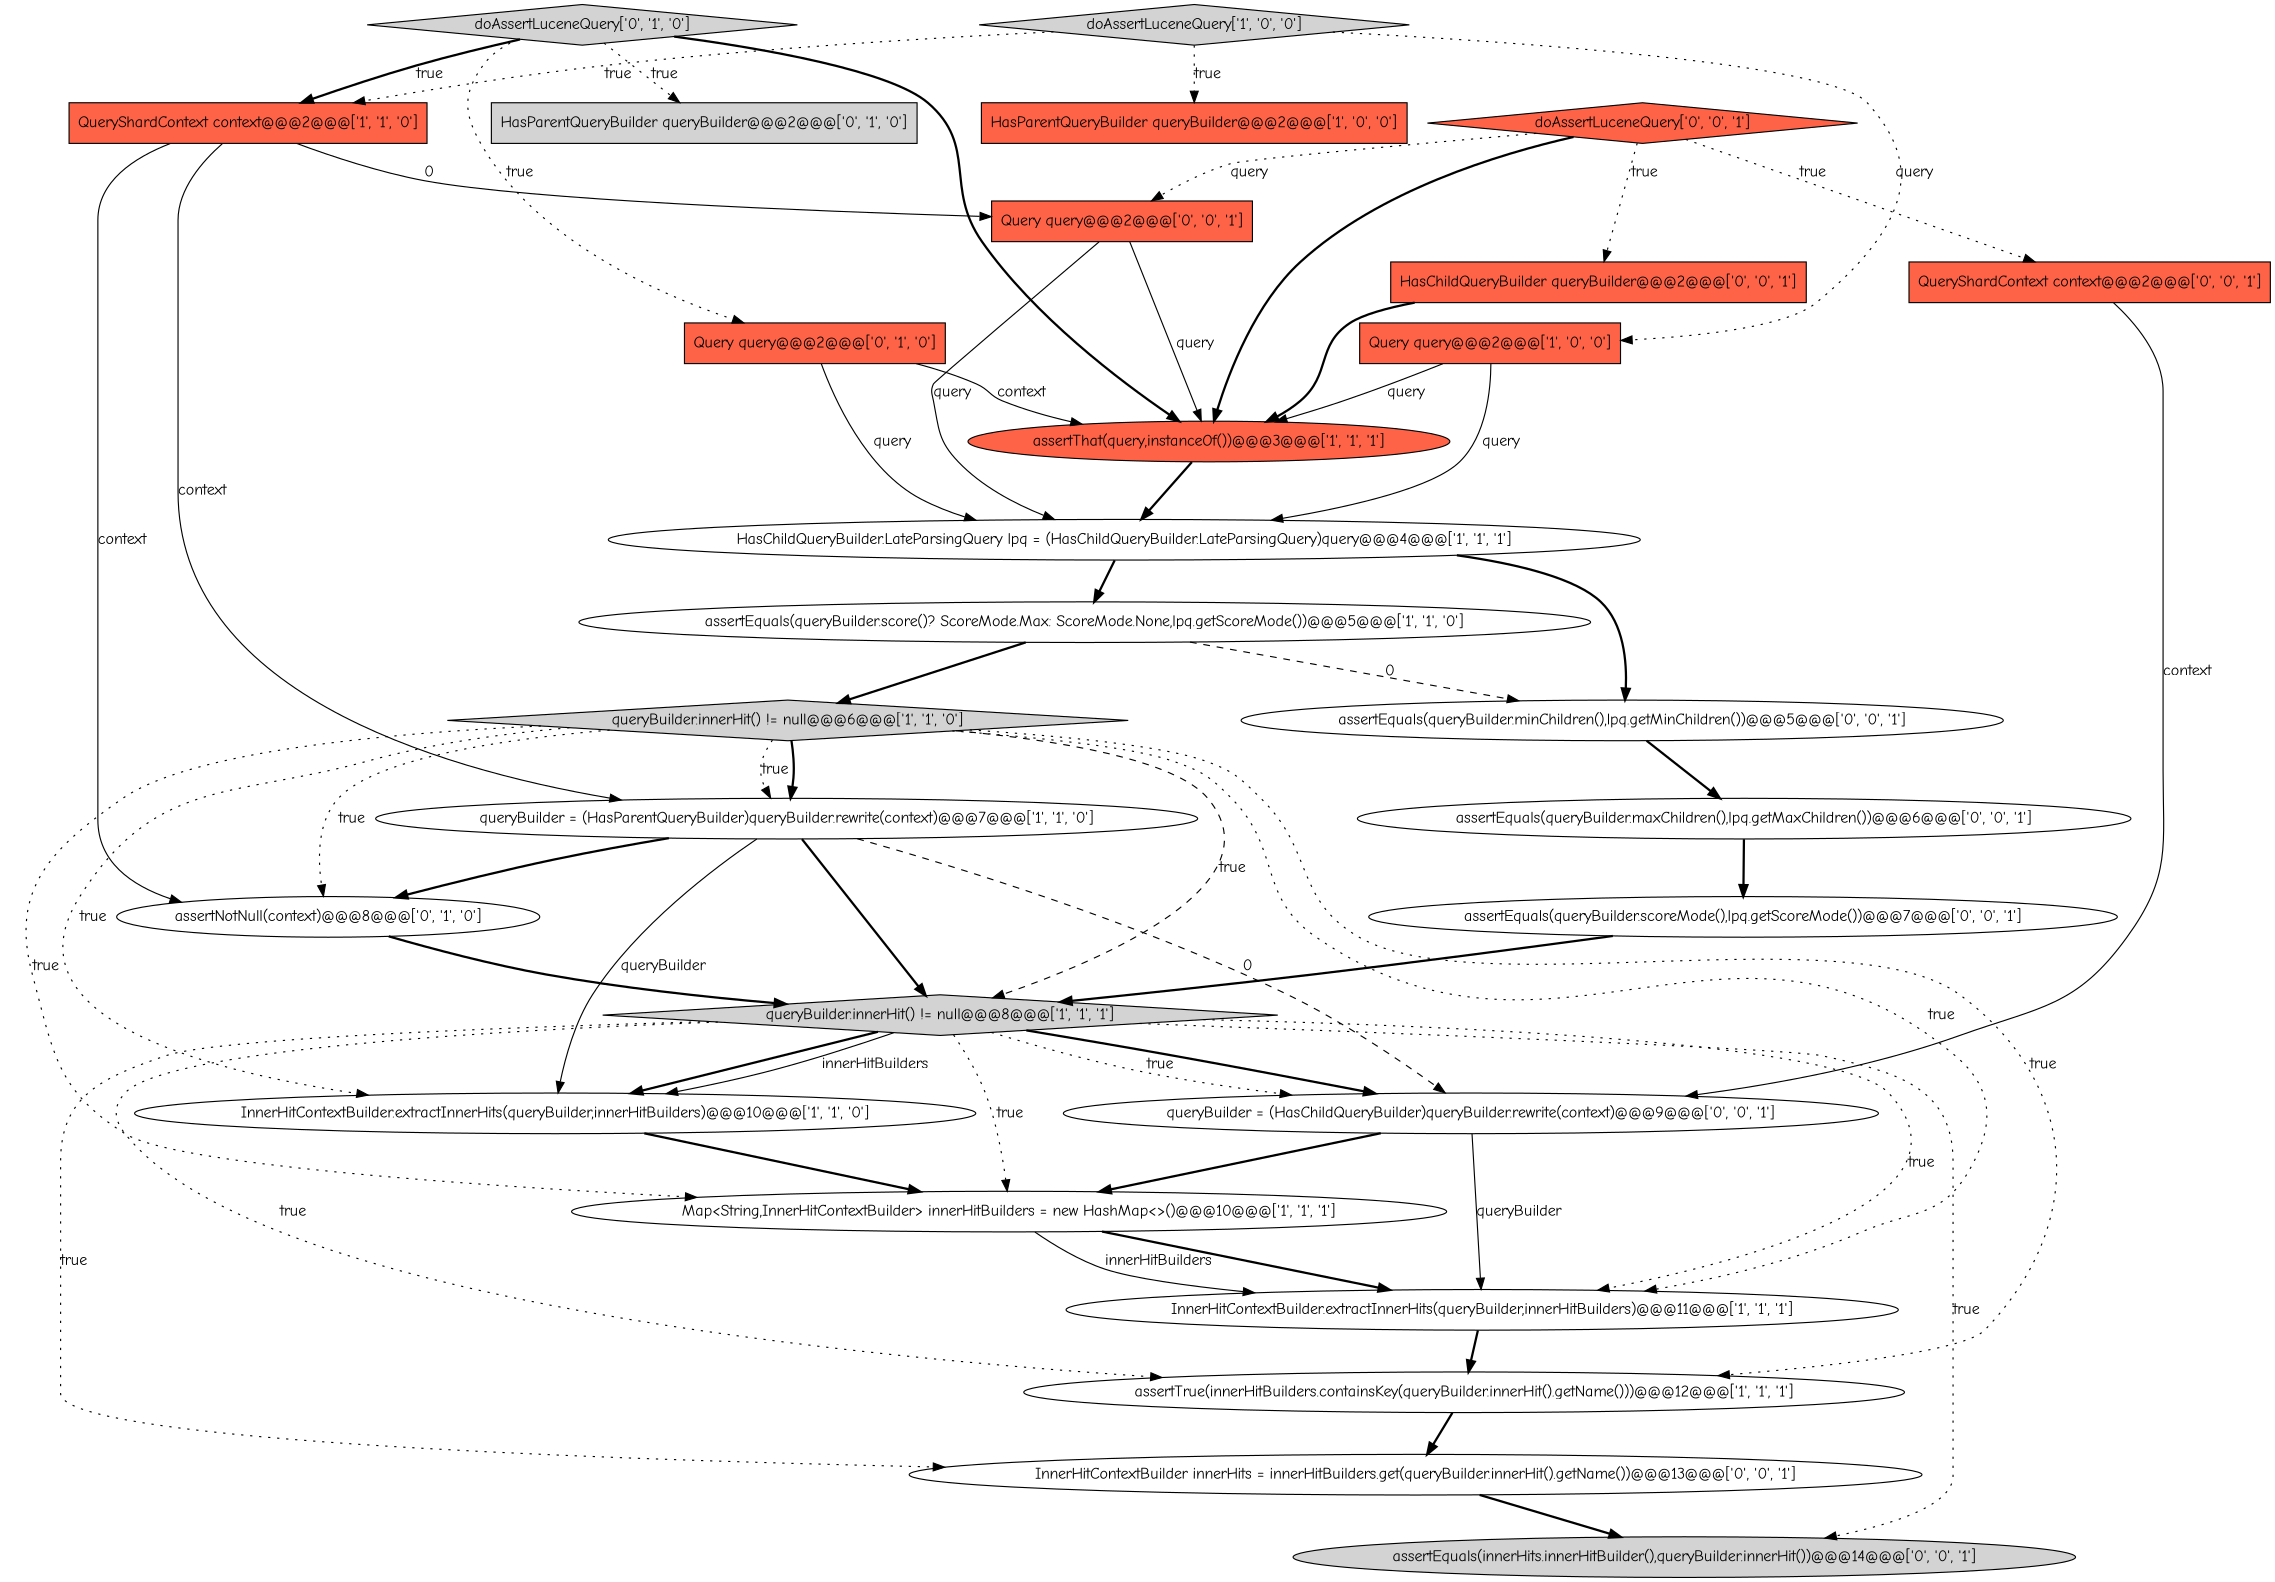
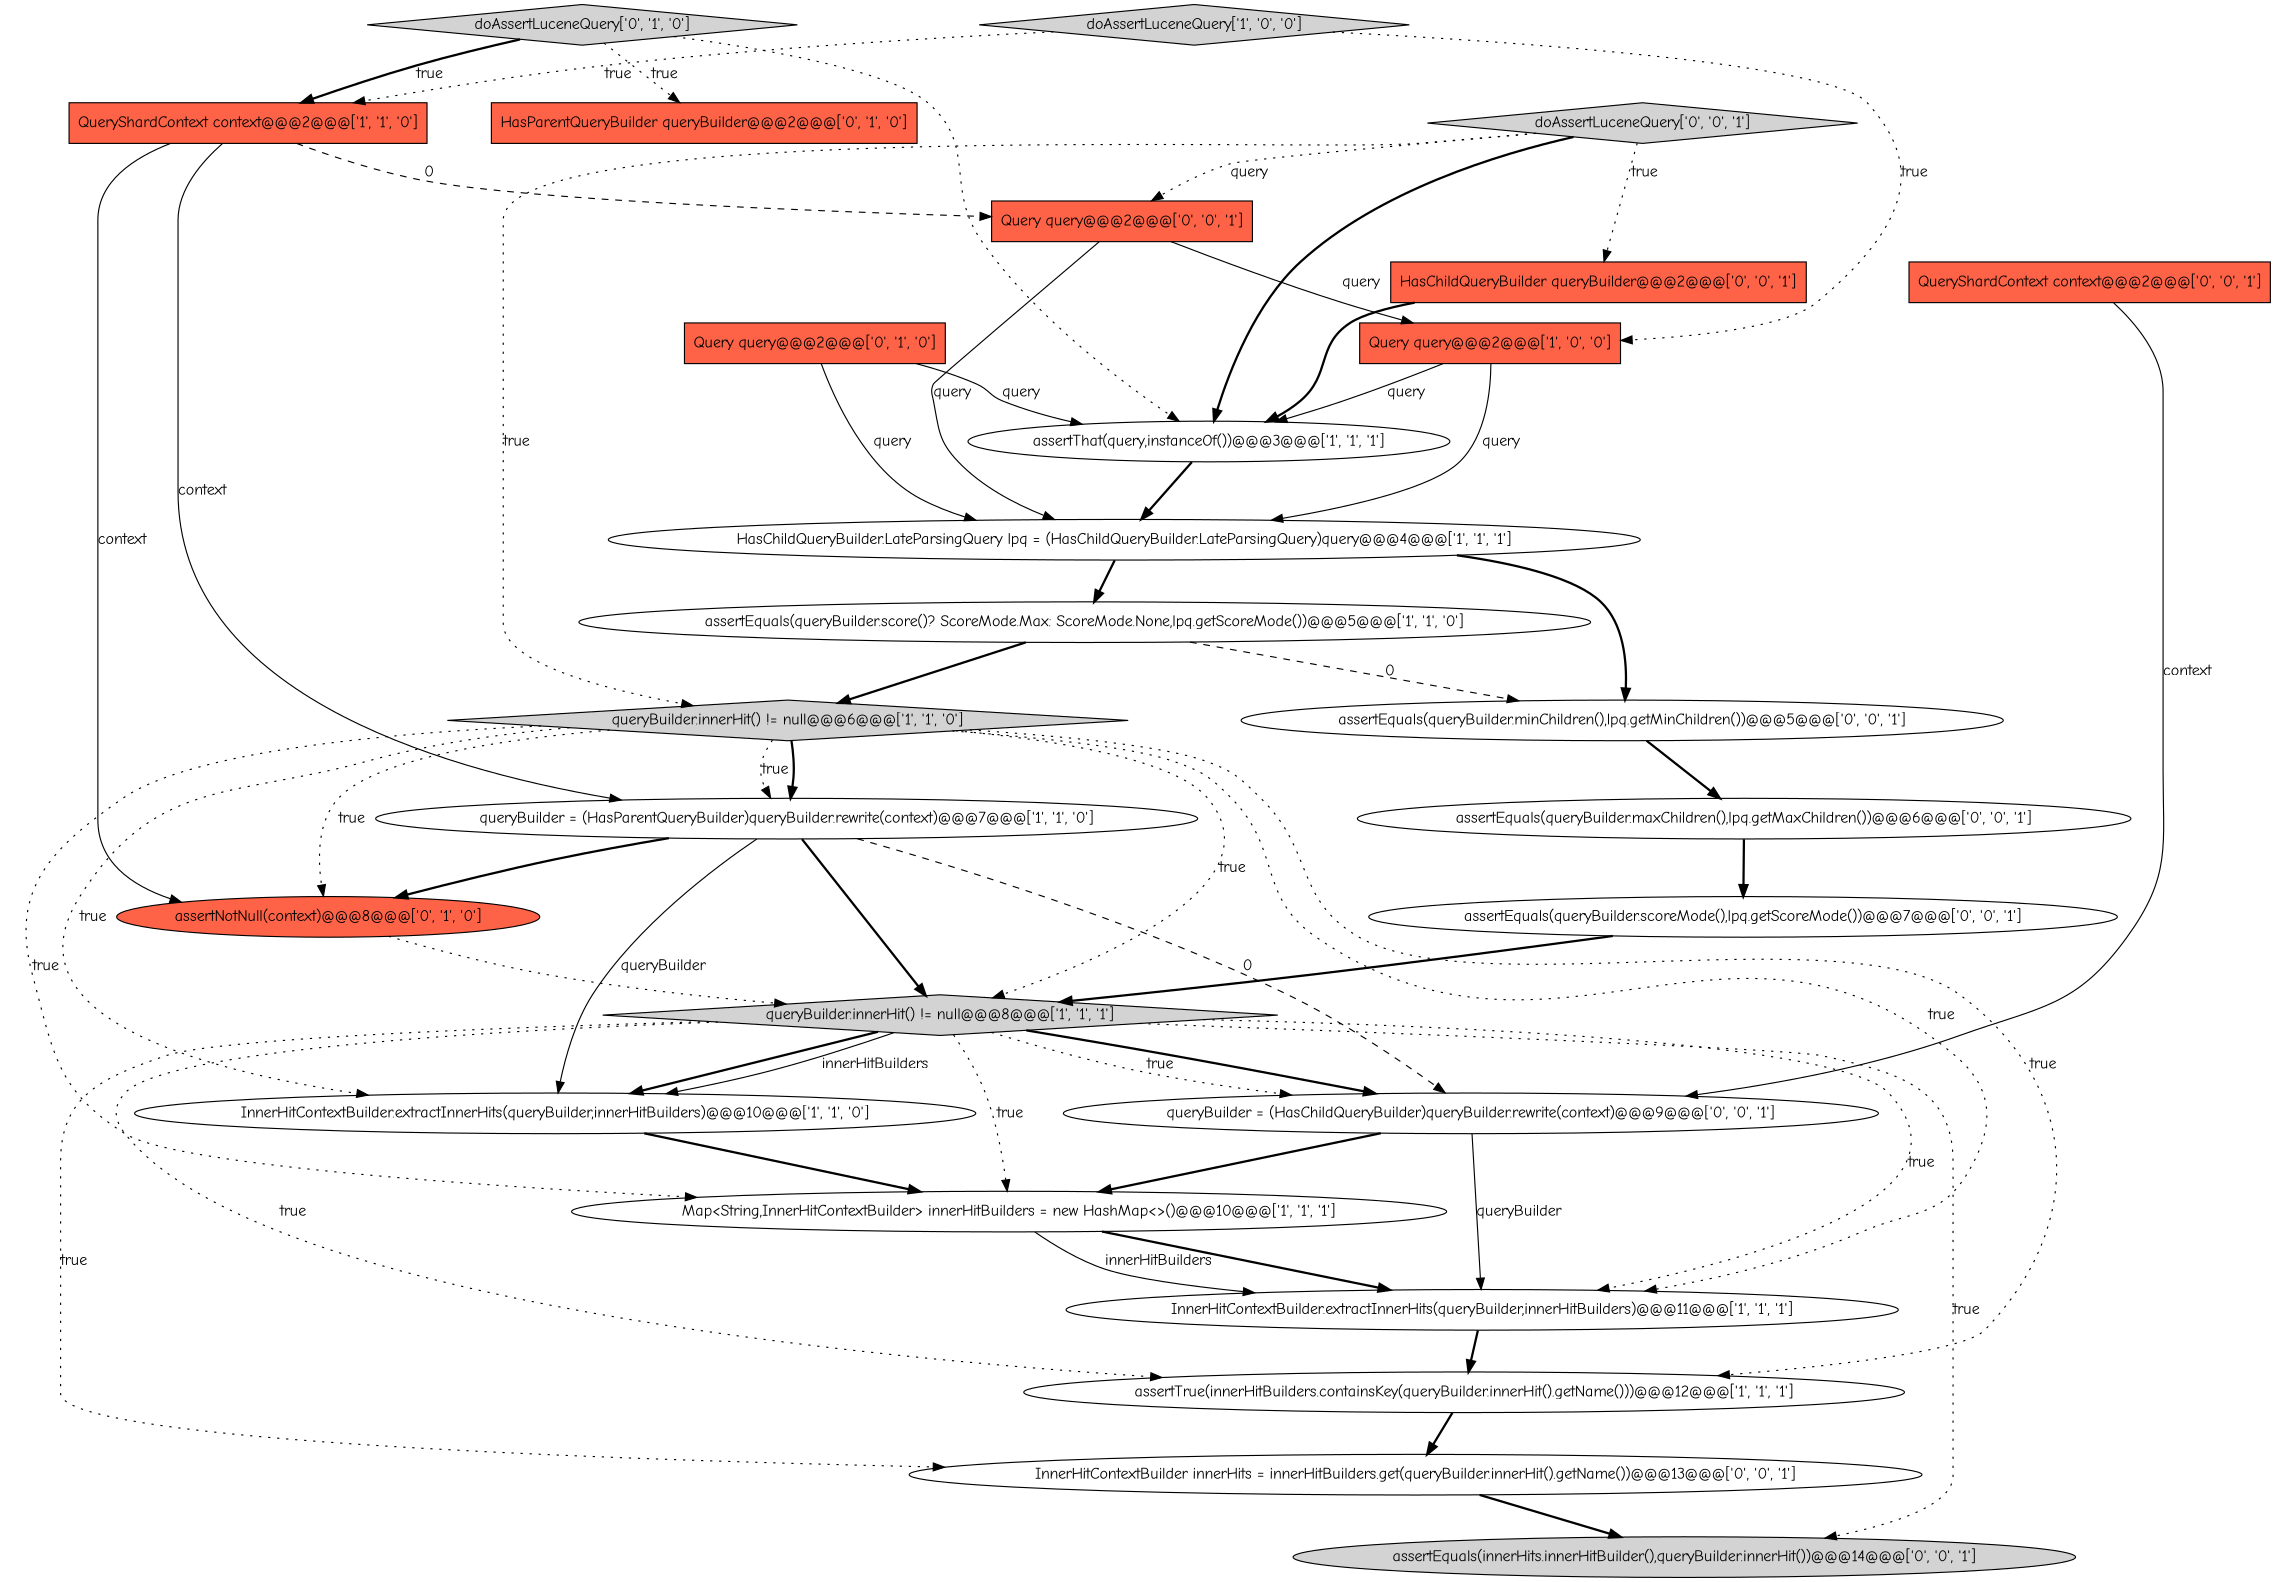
node "HasParentQueryBuilder queryBuilder@@@2@@@['0', '1', '0']": fillcolor lightgray -> tomato
node "HasParentQueryBuilder queryBuilder@@@2@@@['1', '0', '0']": removed
node "doAssertLuceneQuery['0', '0', '1']": fillcolor tomato -> lightgray
edge "doAssertLuceneQuery['0', '1', '0']" -> "assertThat(query,instanceOf())@@@3@@@['1', '1', '1']": style bold -> dotted
edge "doAssertLuceneQuery['1', '0', '0']" -> "Query query@@@2@@@['1', '0', '0']": label "query" -> "true"
edge "doAssertLuceneQuery['0', '0', '1']" -> "QueryShardContext context@@@2@@@['0', '0', '1']": now "doAssertLuceneQuery['0', '0', '1']" -> "queryBuilder.innerHit() != null@@@6@@@['1', '1', '0']"
edge "QueryShardContext context@@@2@@@['1', '1', '0']" -> "Query query@@@2@@@['0', '0', '1']": style solid -> dashed
edge "doAssertLuceneQuery['0', '1', '0']" -> "Query query@@@2@@@['0', '1', '0']": removed, label "true"
edge "Query query@@@2@@@['0', '0', '1']" -> "assertThat(query,instanceOf())@@@3@@@['1', '1', '1']": now "Query query@@@2@@@['0', '0', '1']" -> "Query query@@@2@@@['1', '0', '0']"
edge "Query query@@@2@@@['0', '1', '0']" -> "assertThat(query,instanceOf())@@@3@@@['1', '1', '1']": label "context" -> "query"
node "assertThat(query,instanceOf())@@@3@@@['1', '1', '1']": fillcolor tomato -> white
edge "queryBuilder.innerHit() != null@@@6@@@['1', '1', '0']" -> "queryBuilder.innerHit() != null@@@8@@@['1', '1', '1']": style dashed -> dotted
node "assertNotNull(context)@@@8@@@['0', '1', '0']": fillcolor white -> tomato
edge "assertNotNull(context)@@@8@@@['0', '1', '0']" -> "queryBuilder.innerHit() != null@@@8@@@['1', '1', '1']": style bold -> dotted
